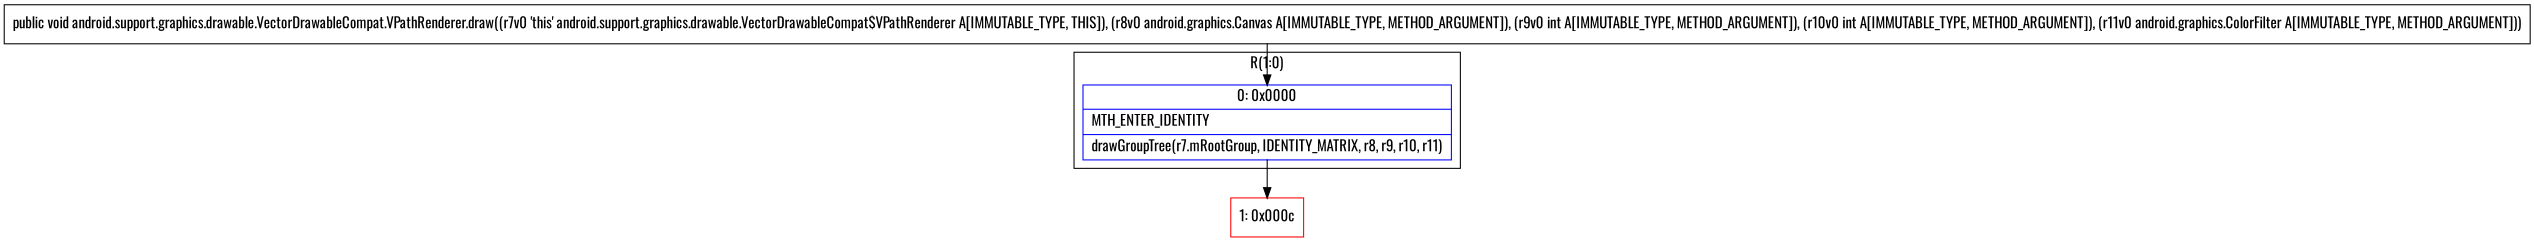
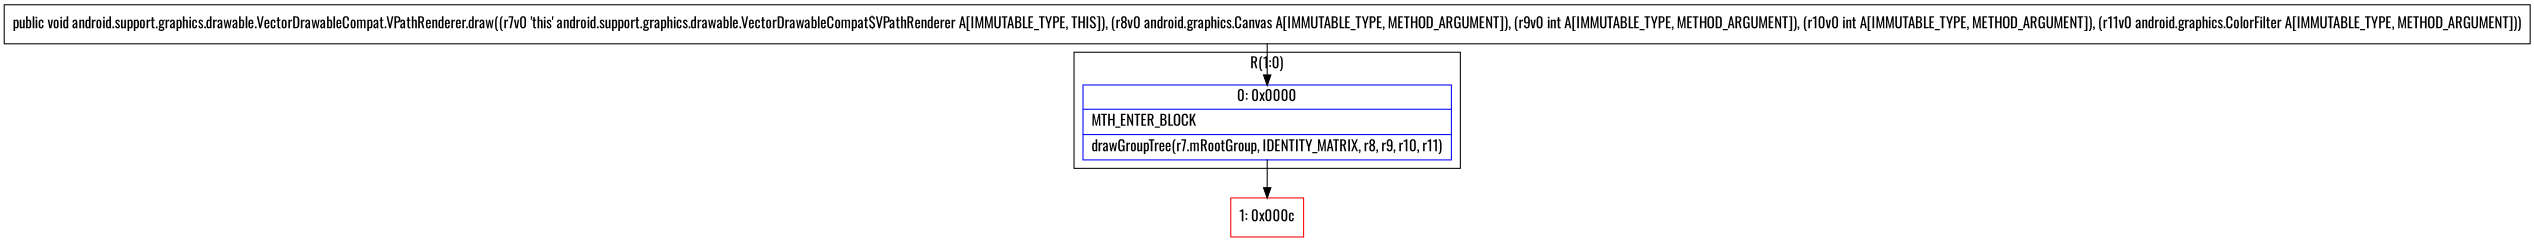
node "0: 0x0000": text "MTH_ENTER_IDENTITY" -> "MTH_ENTER_BLOCK"
